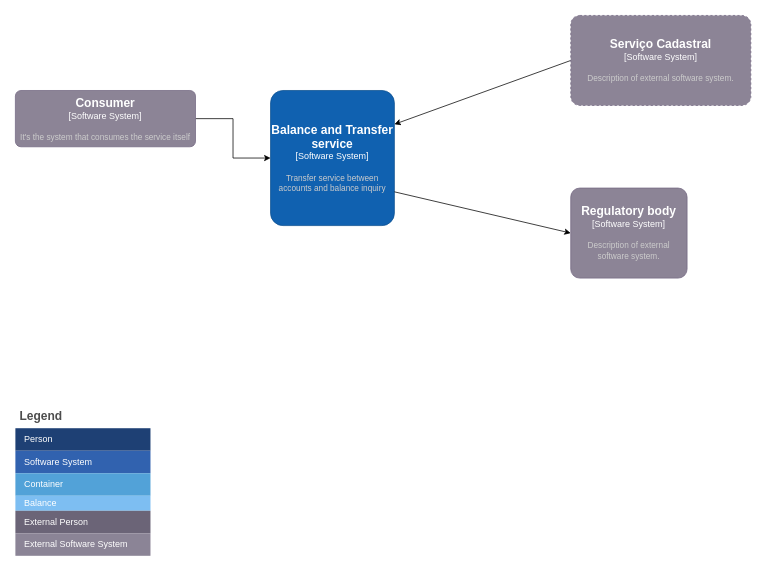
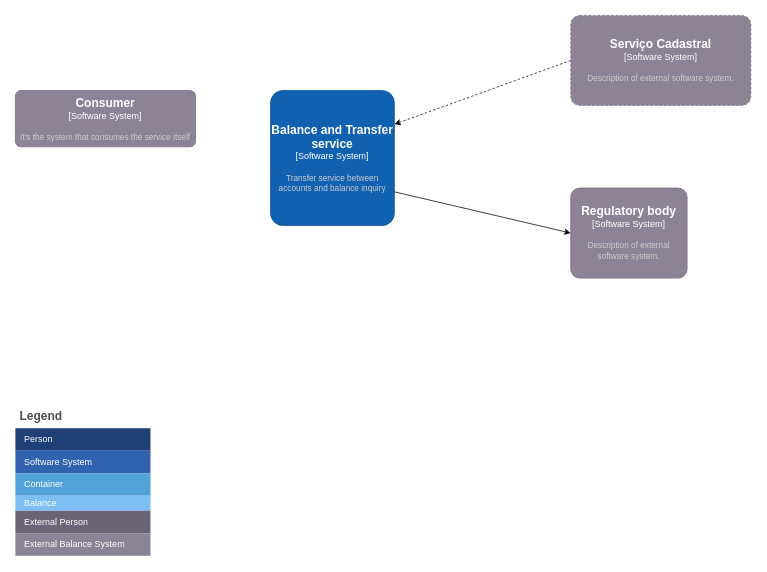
edge "Serviço Cadastral [Software System] Description of external software system." -> "Balance and Transfer service [Software System] Transfer service between accounts and balance inquiry": style solid -> dashed
edge "Consumer [Software System] It's the system that consumes the service itself" -> "Balance and Transfer service [Software System] Transfer service between accounts and balance inquiry": removed
node "External Software System": label "External Software System" -> "External Balance System"
